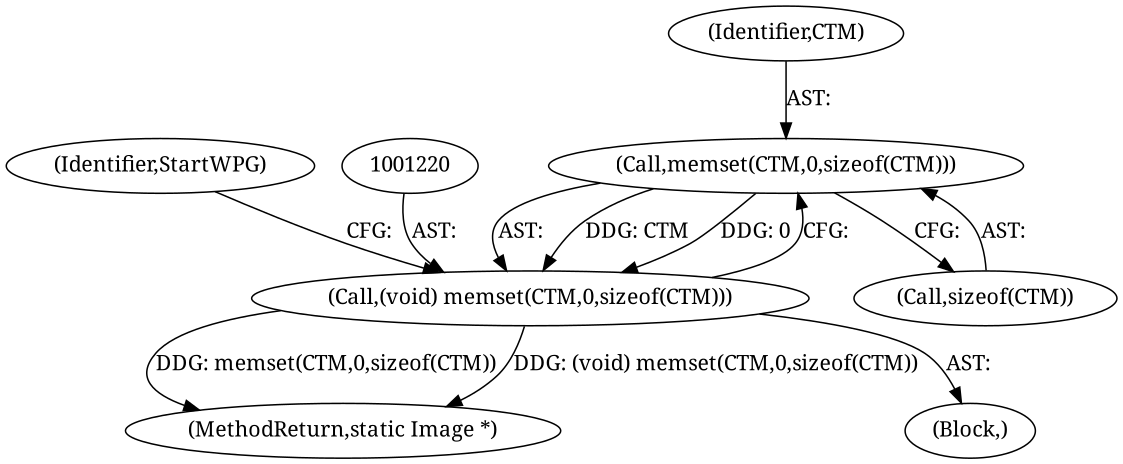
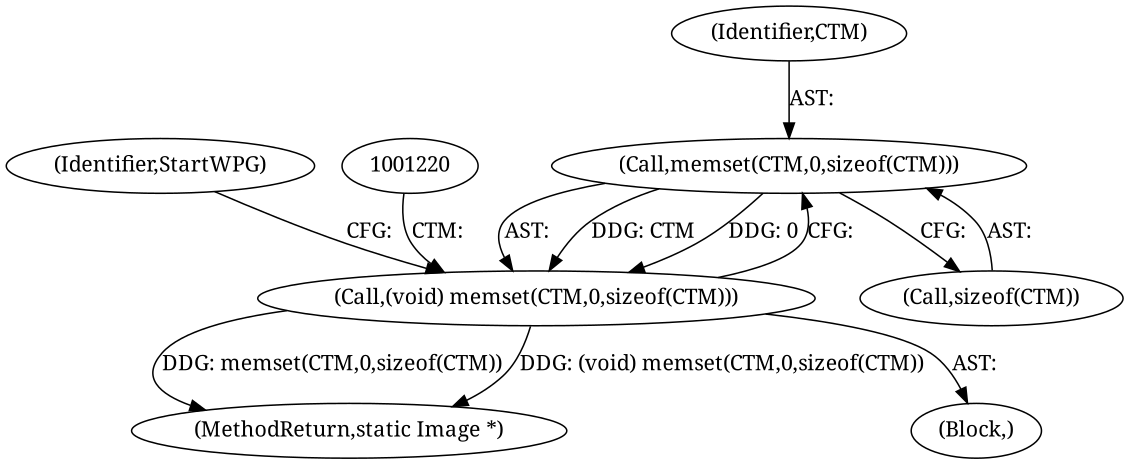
edge "1001220" -> "(Call,(void) memset(CTM,0,sizeof(CTM)))": label "AST: " -> "CTM: "
